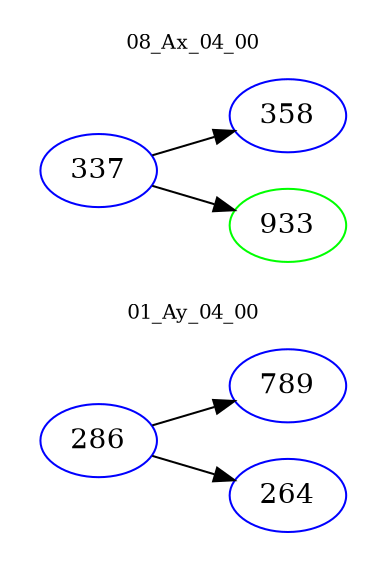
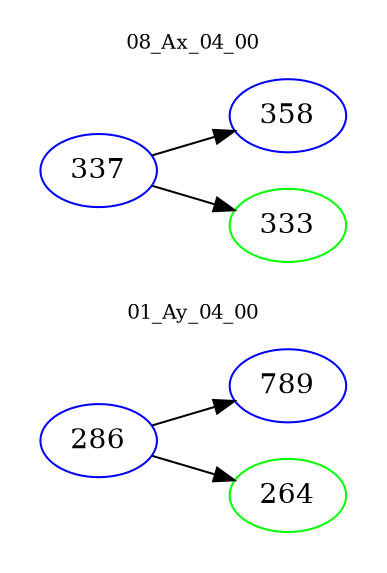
node "933": label "933" -> "333"
node "264": color blue -> green
